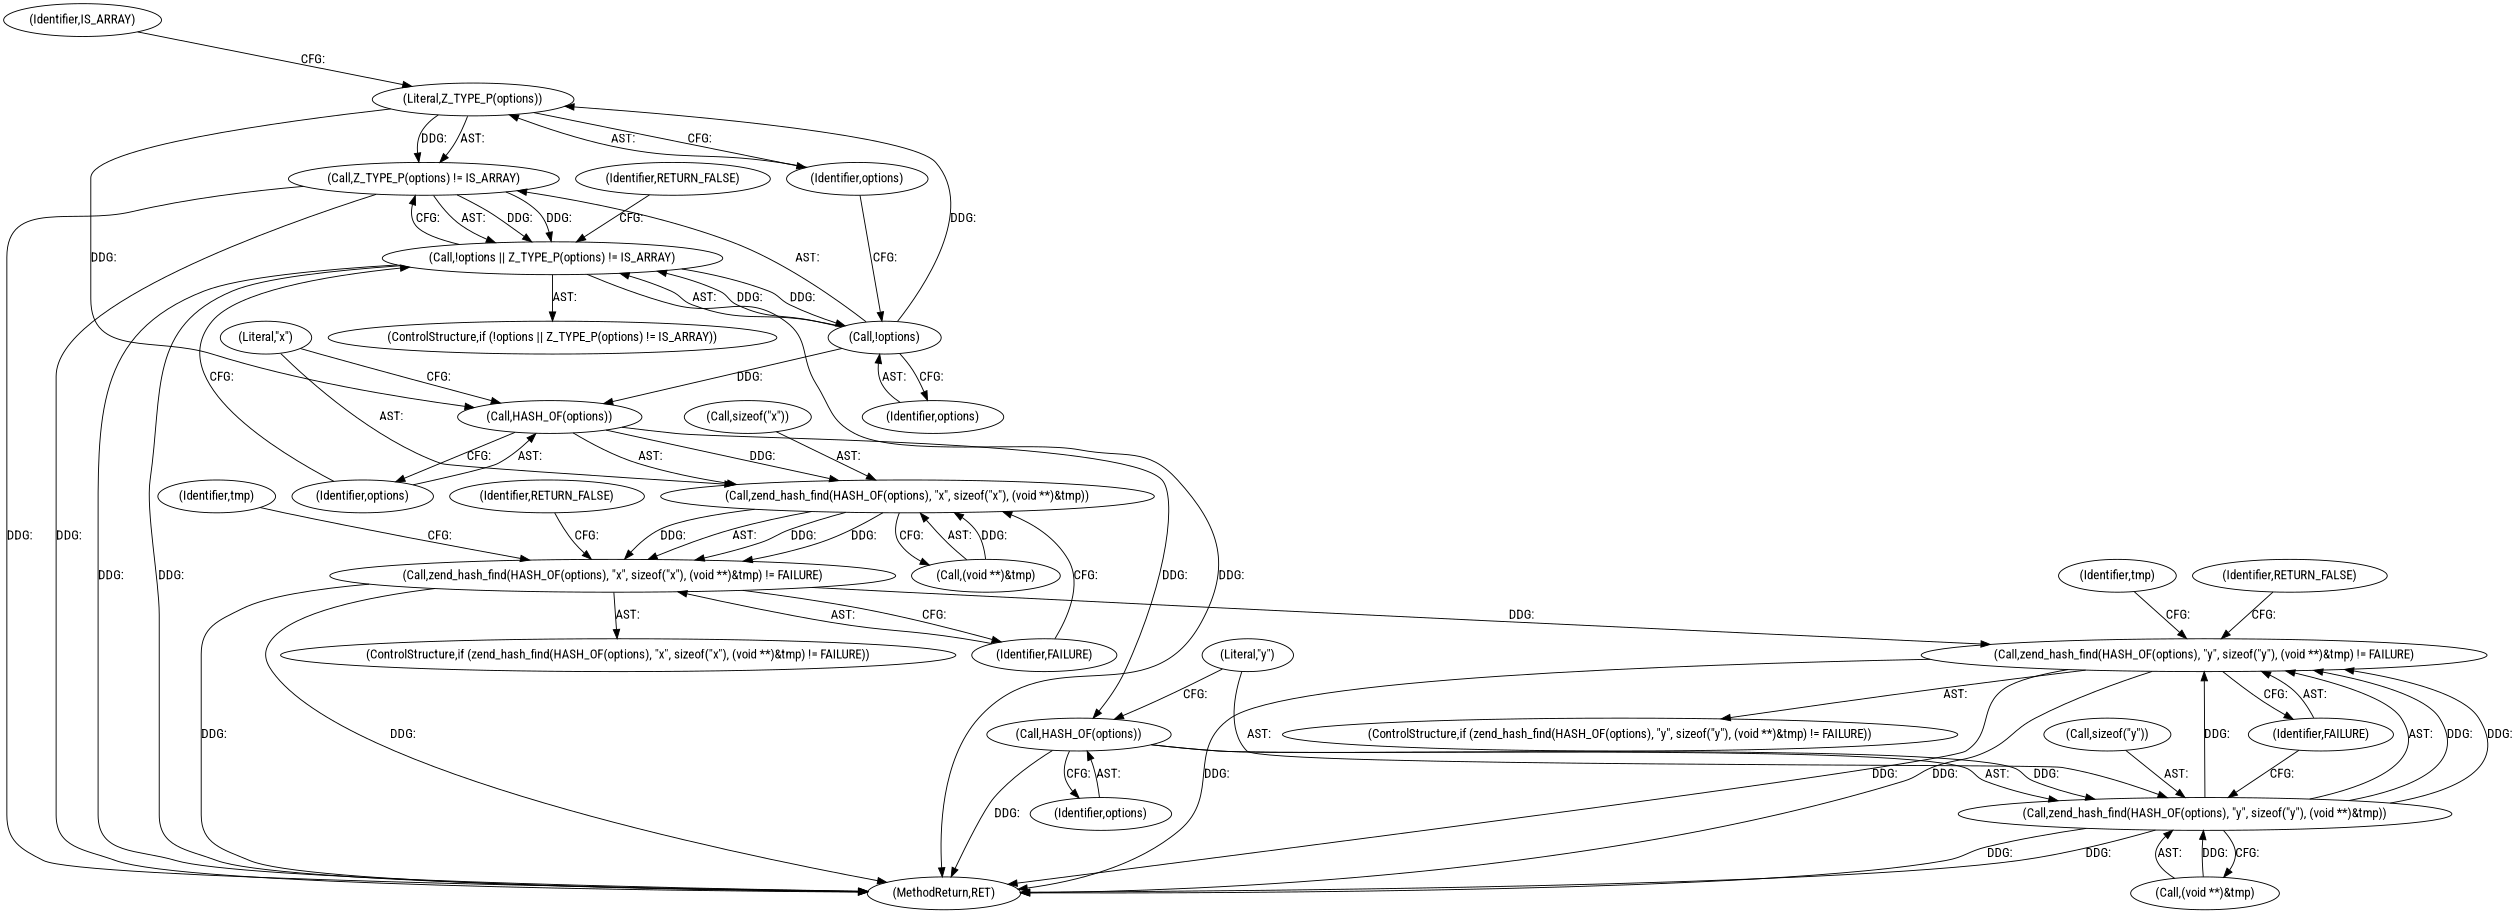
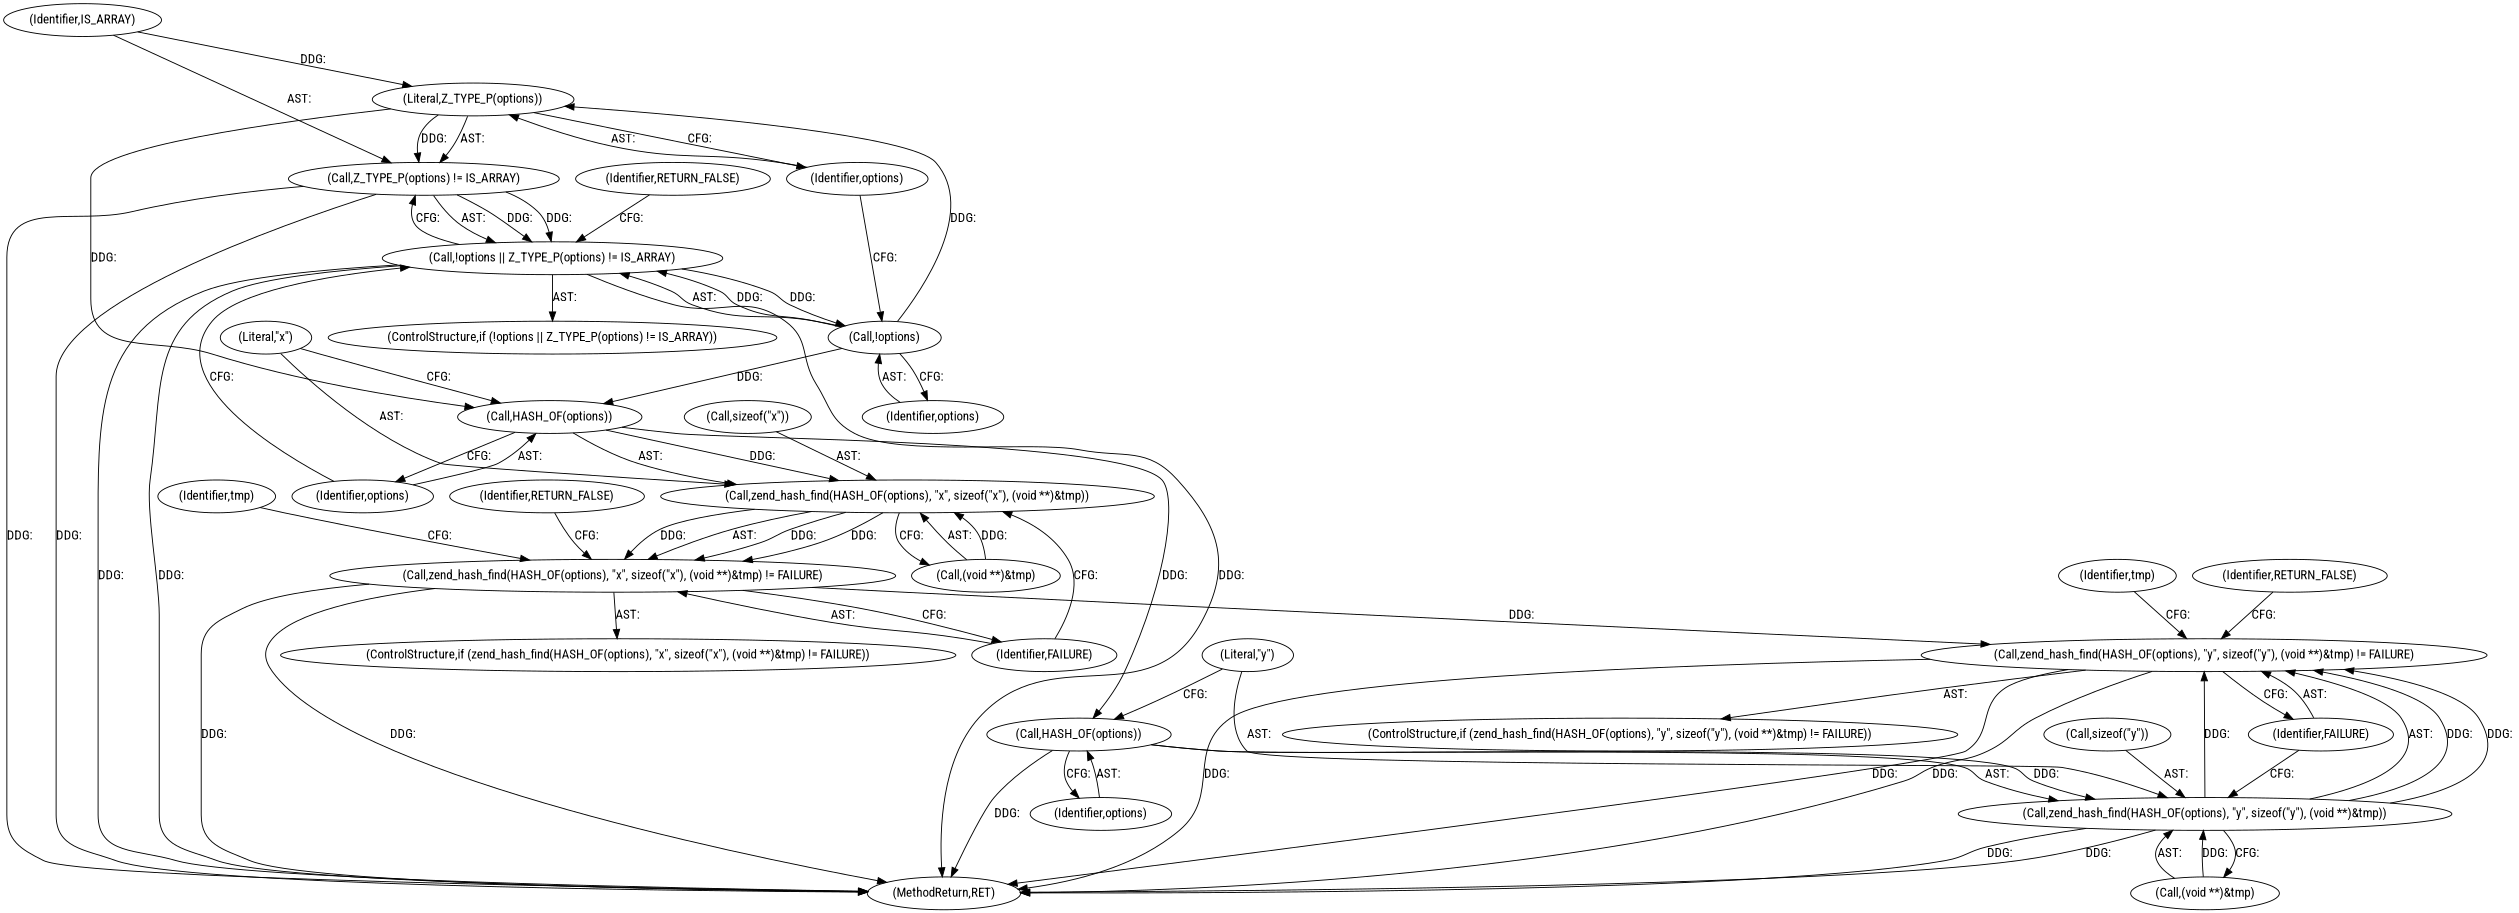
edge "(Identifier,IS_ARRAY)" -> "(Literal,Z_TYPE_P(options))": label "CFG: " -> "DDG: "
edge "(Call,!options)" -> "(Call,Z_TYPE_P(options) != IS_ARRAY)": now "(Identifier,IS_ARRAY)" -> "(Call,Z_TYPE_P(options) != IS_ARRAY)"
